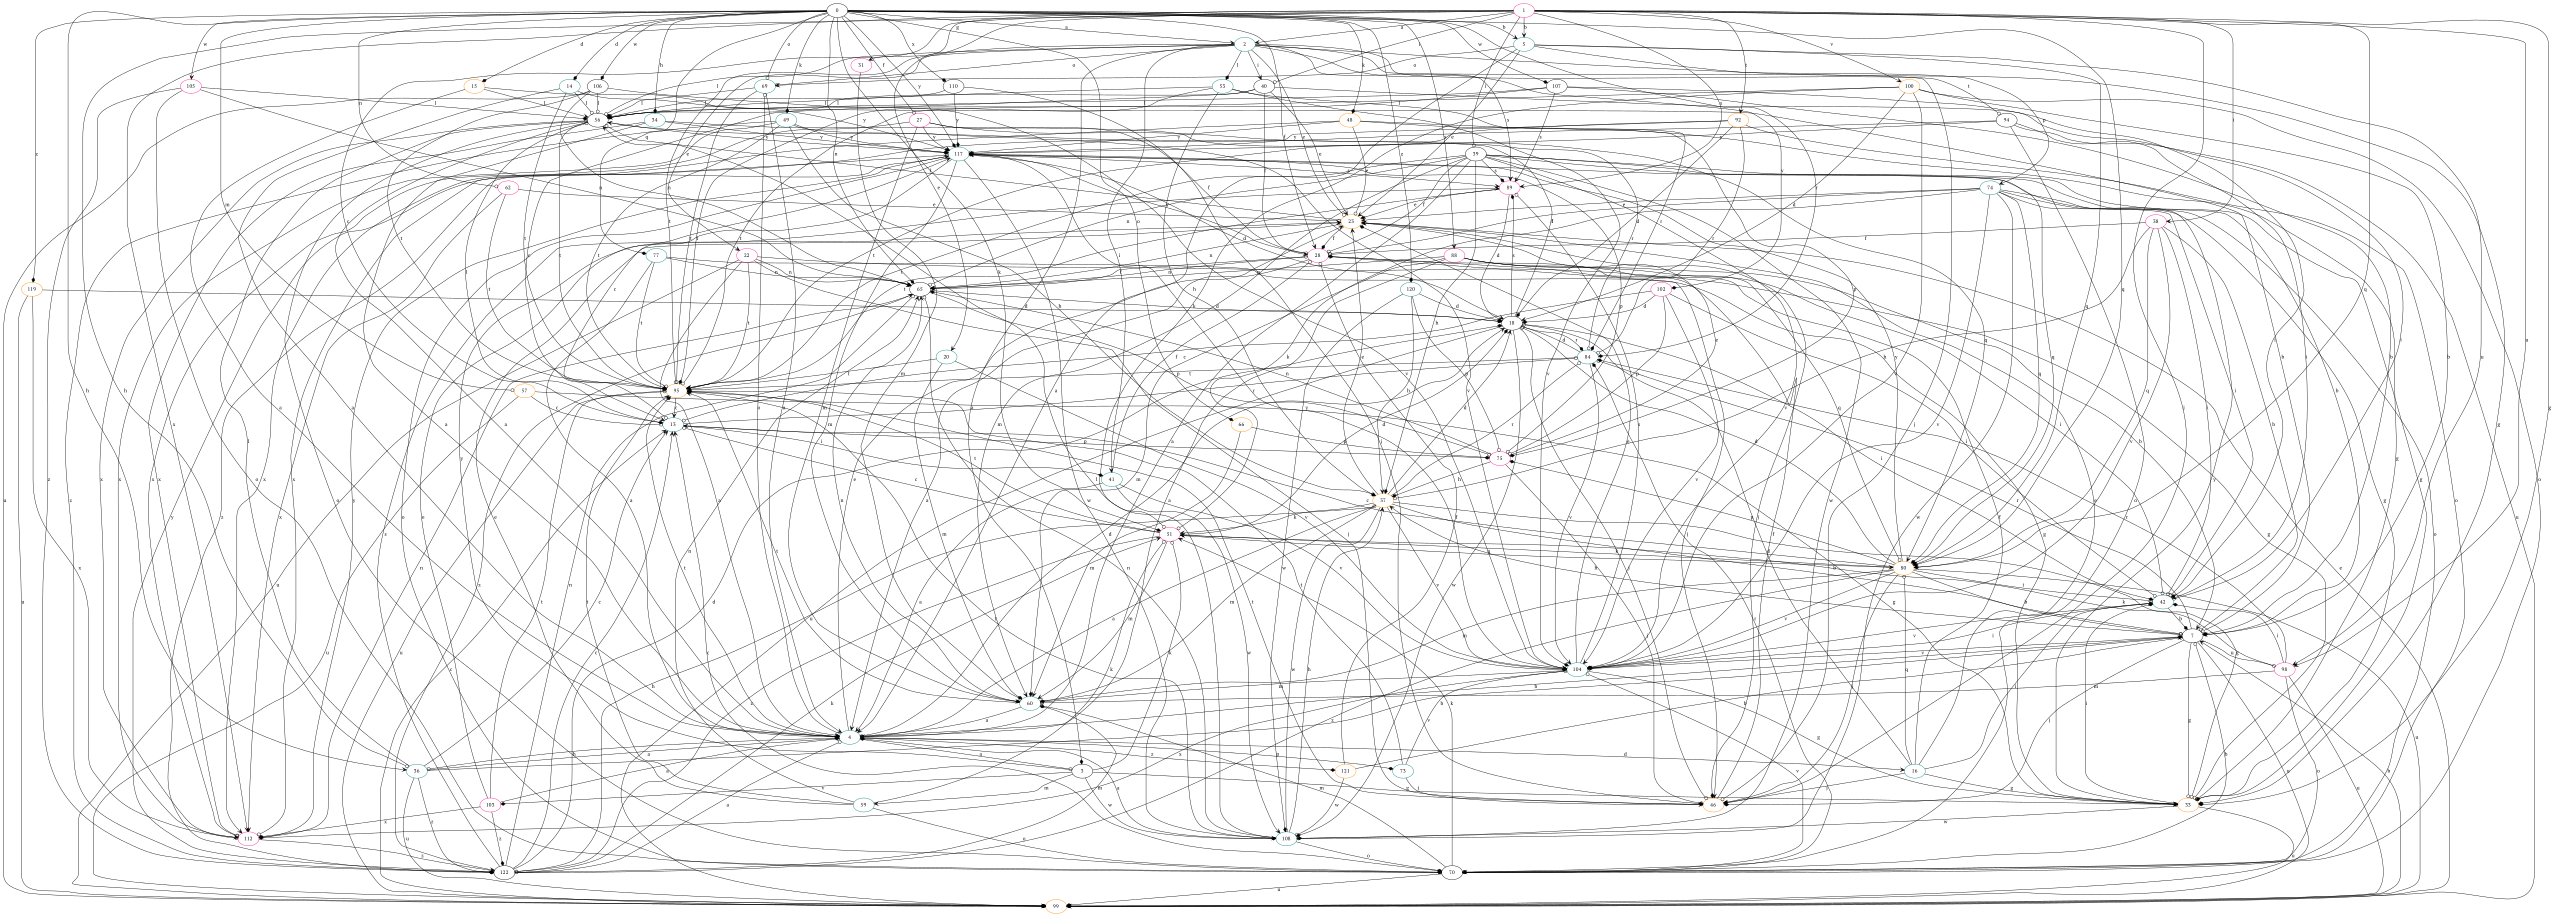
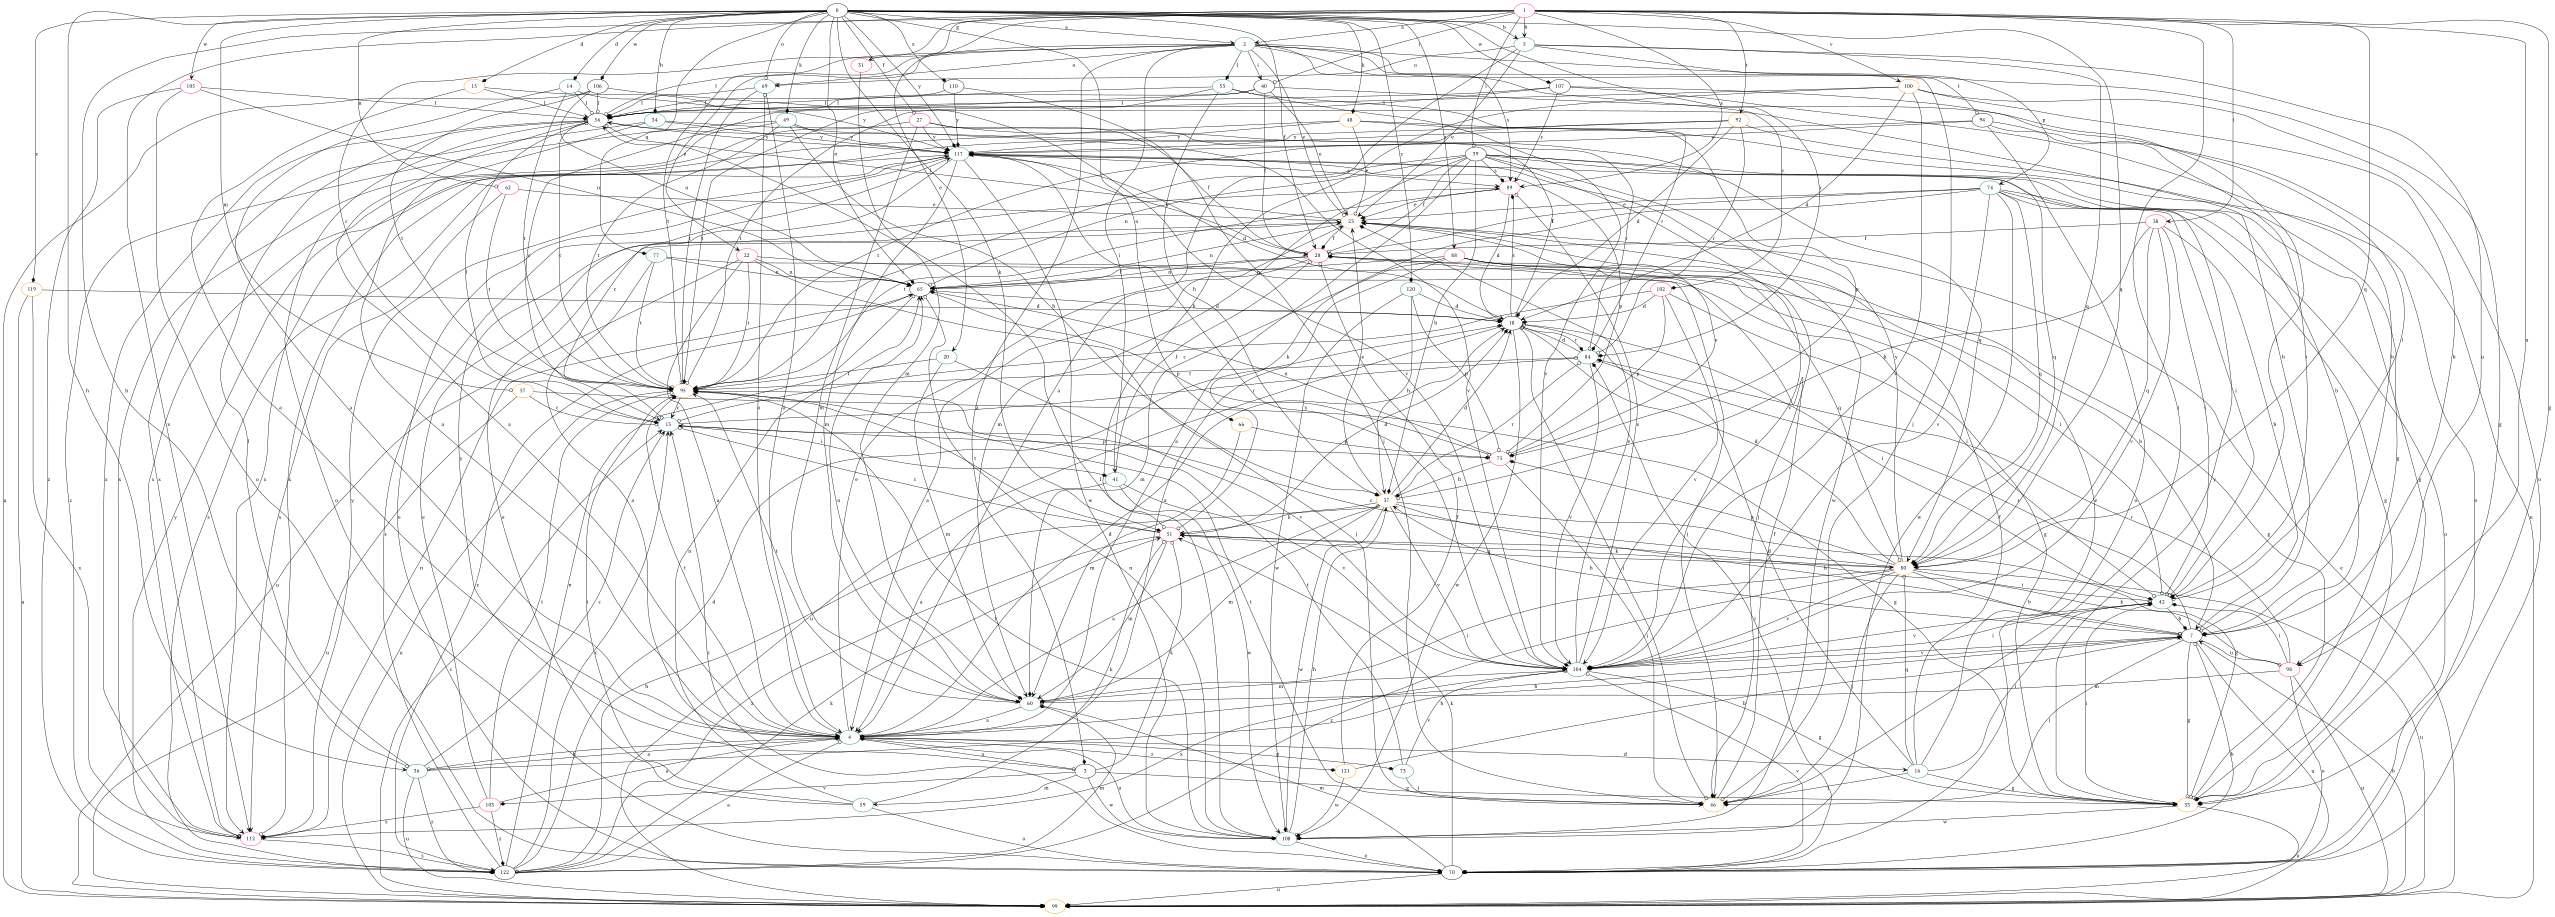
edge "80" -> "60": label "m" -> "i"
